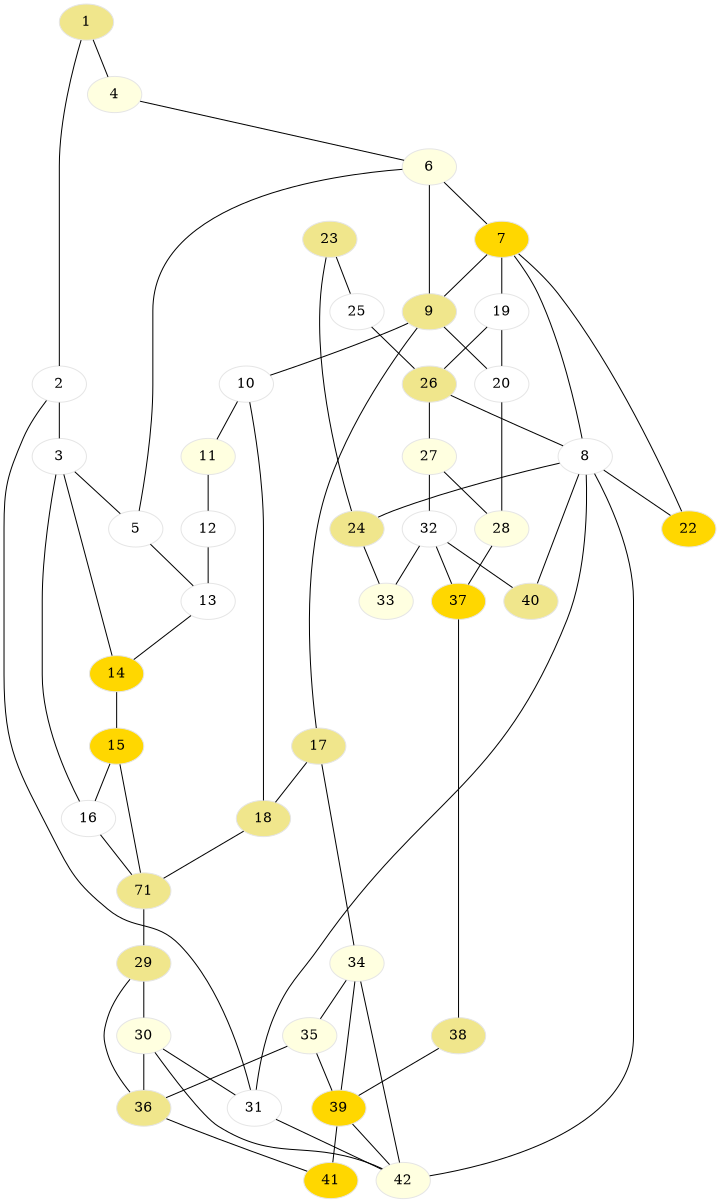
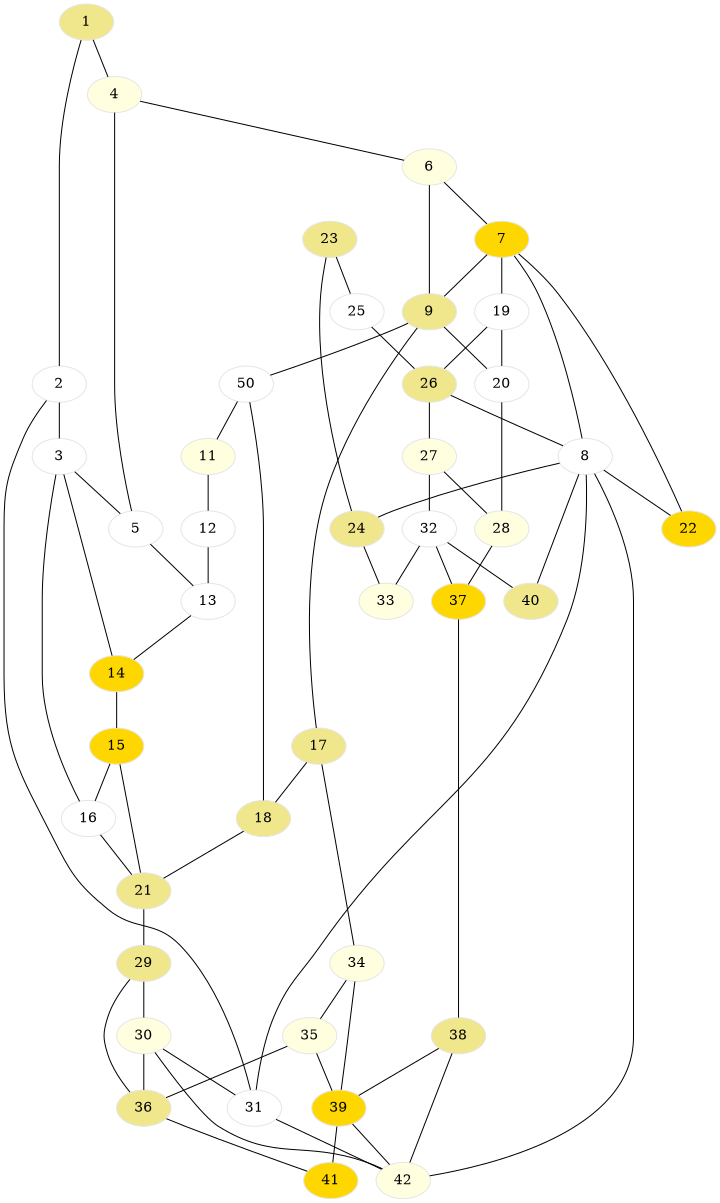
edge "6" -- "5": now "4" -- "5"
node "10": label "10" -> "50"
node "71": label "71" -> "21"
edge "34" -- "42": now "38" -- "42"
